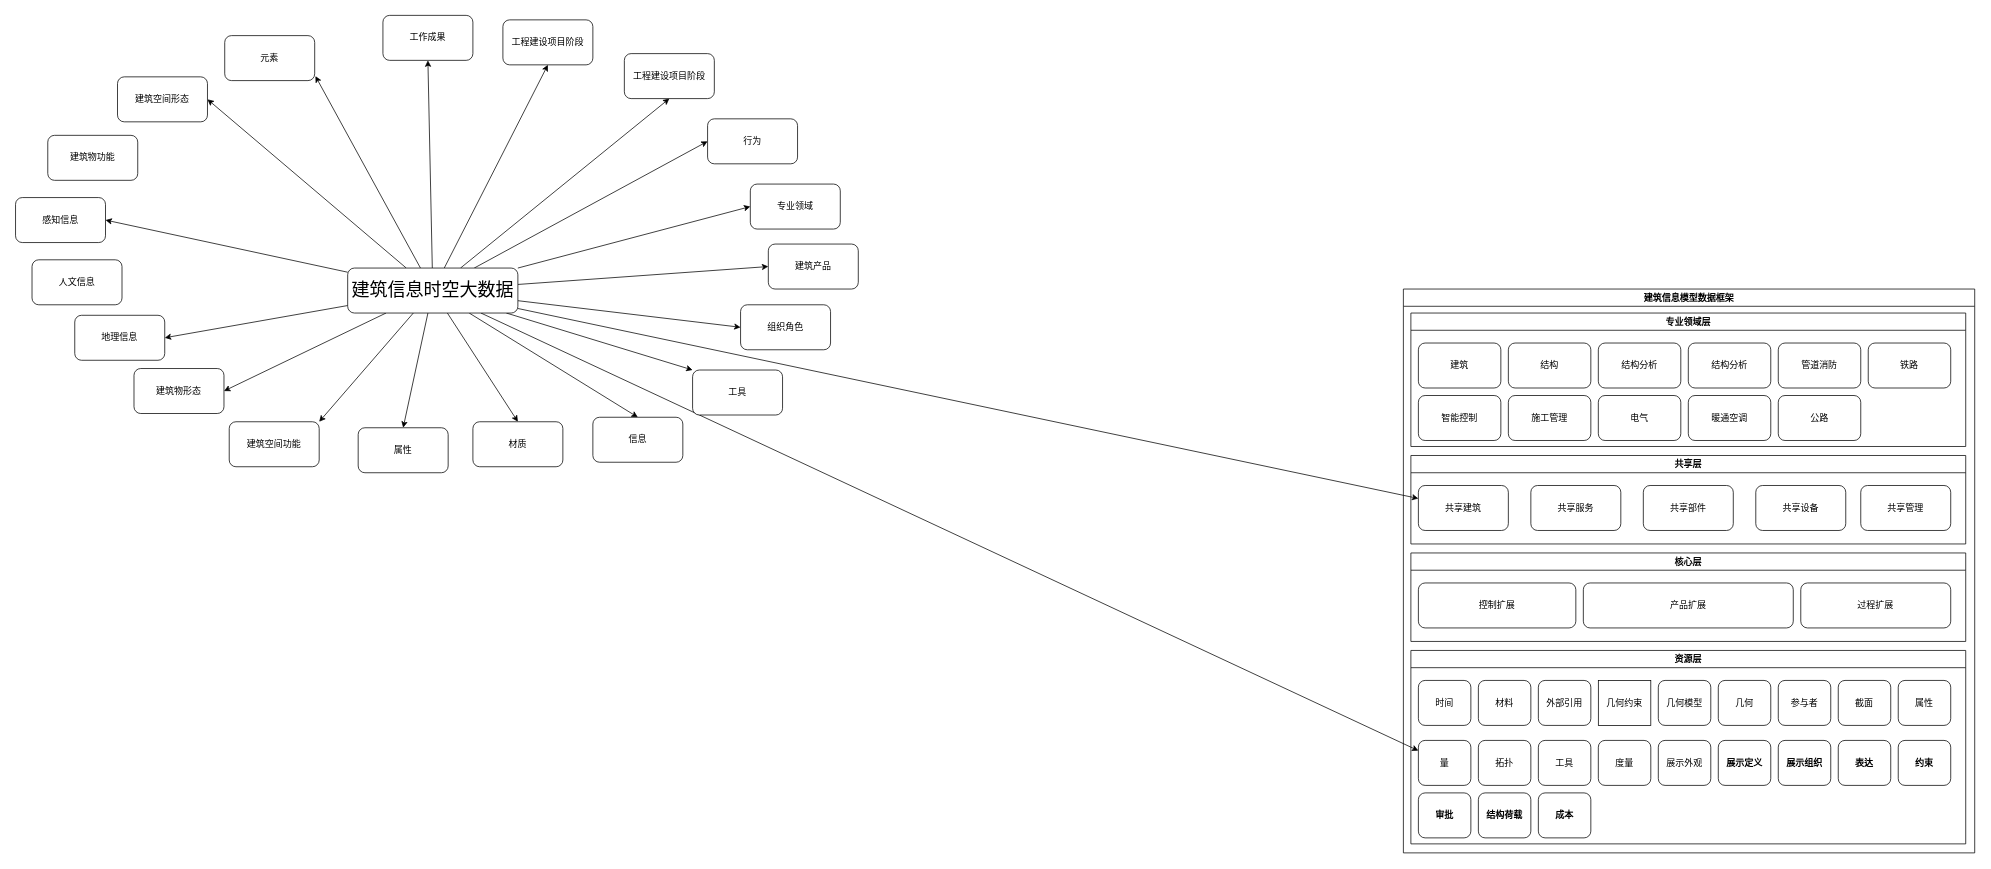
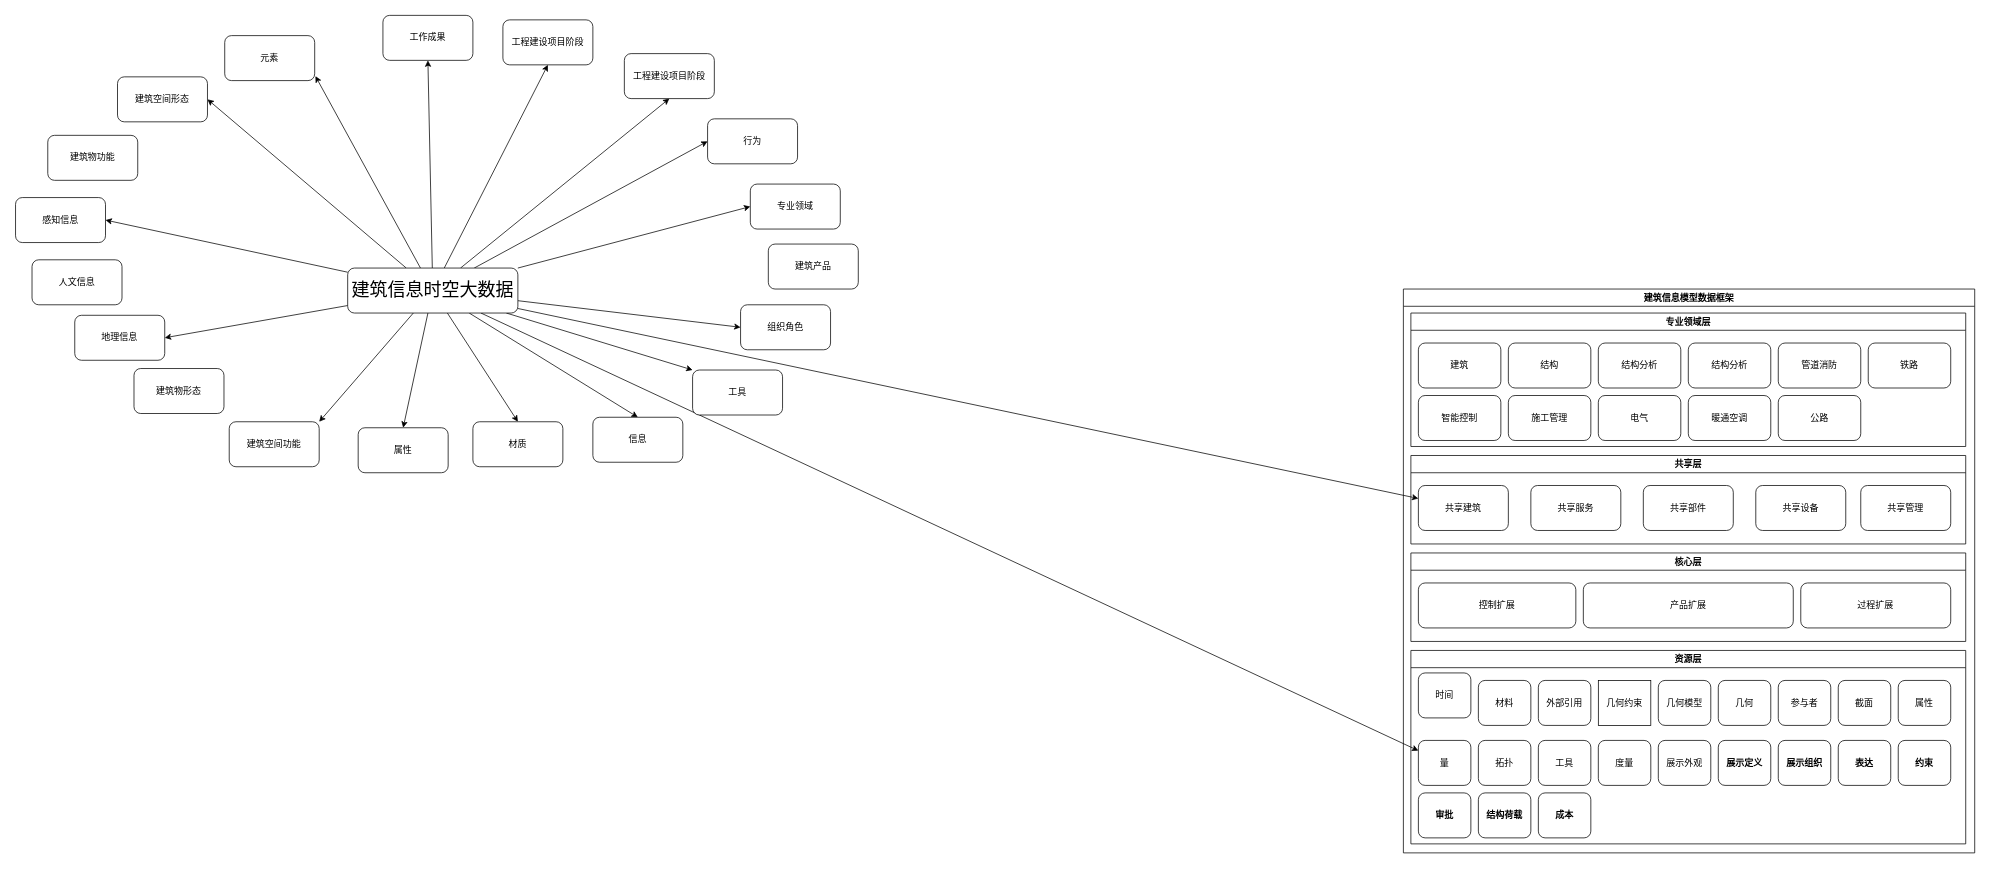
edge "建筑信息时空大数据" -> "建筑产品": removed
edge "建筑信息时空大数据" -> "建筑物形态": removed
node "时间": moved (1445, 703) -> (1445, 696)
